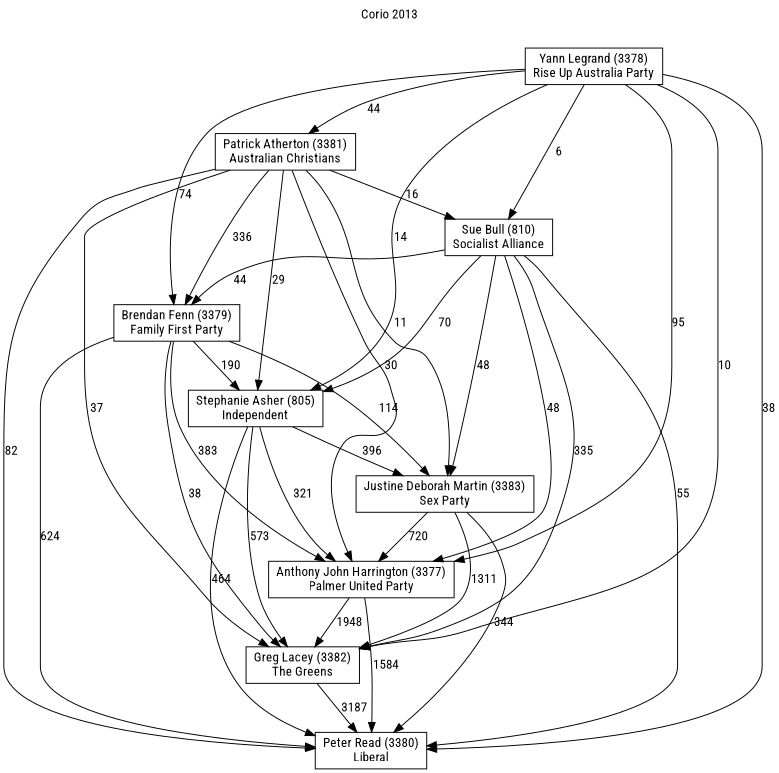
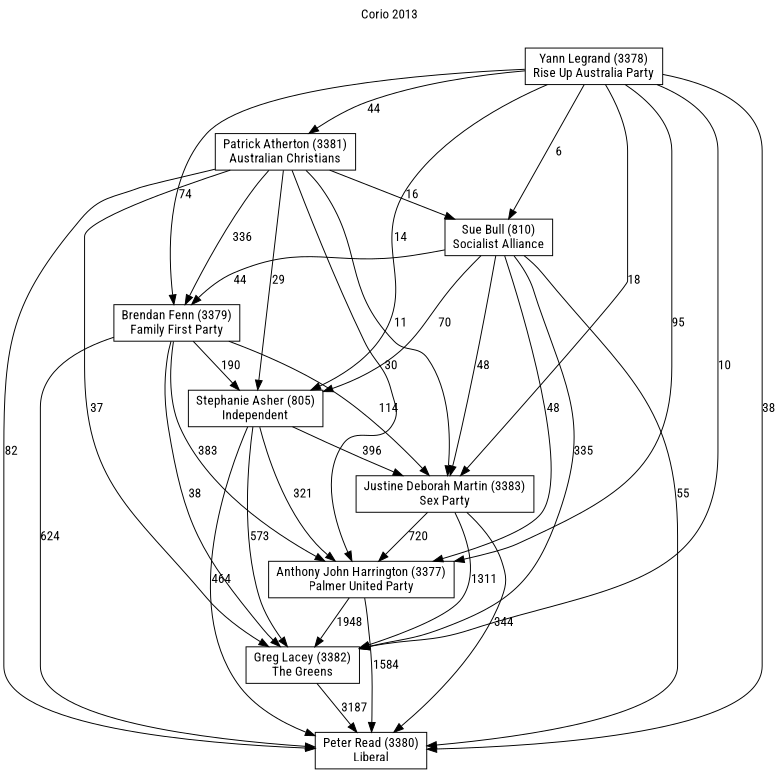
edge "Yann Legrand (3378) Rise Up Australia Party" -> "Justine Deborah Martin (3383) Sex Party": added, label "18"
